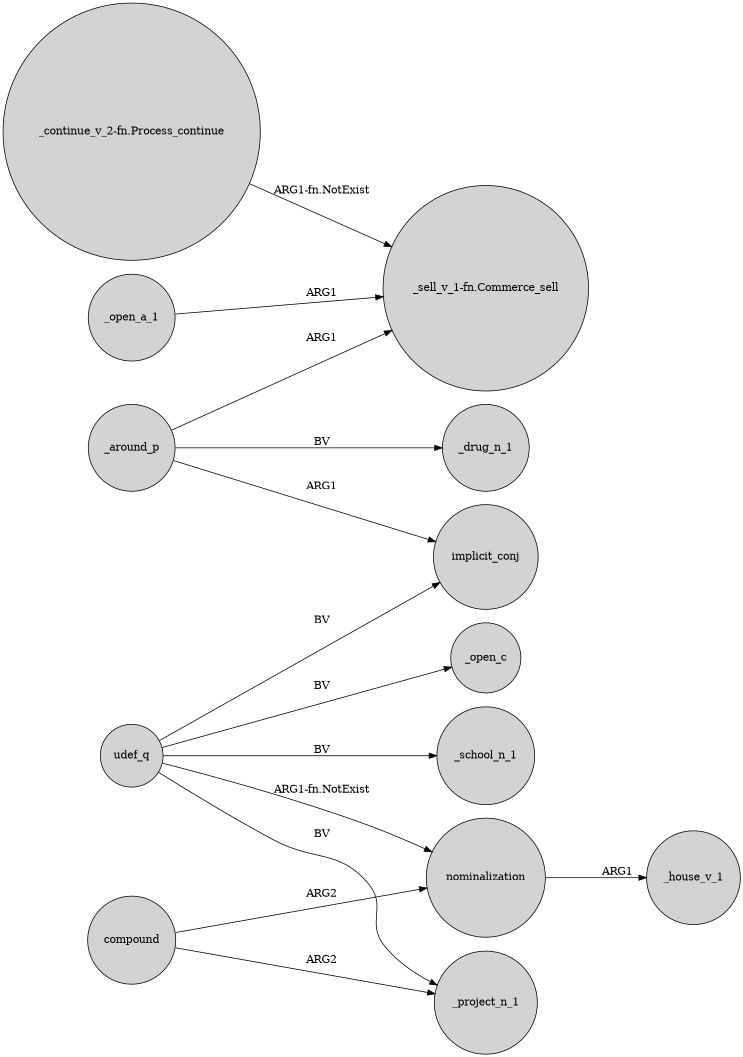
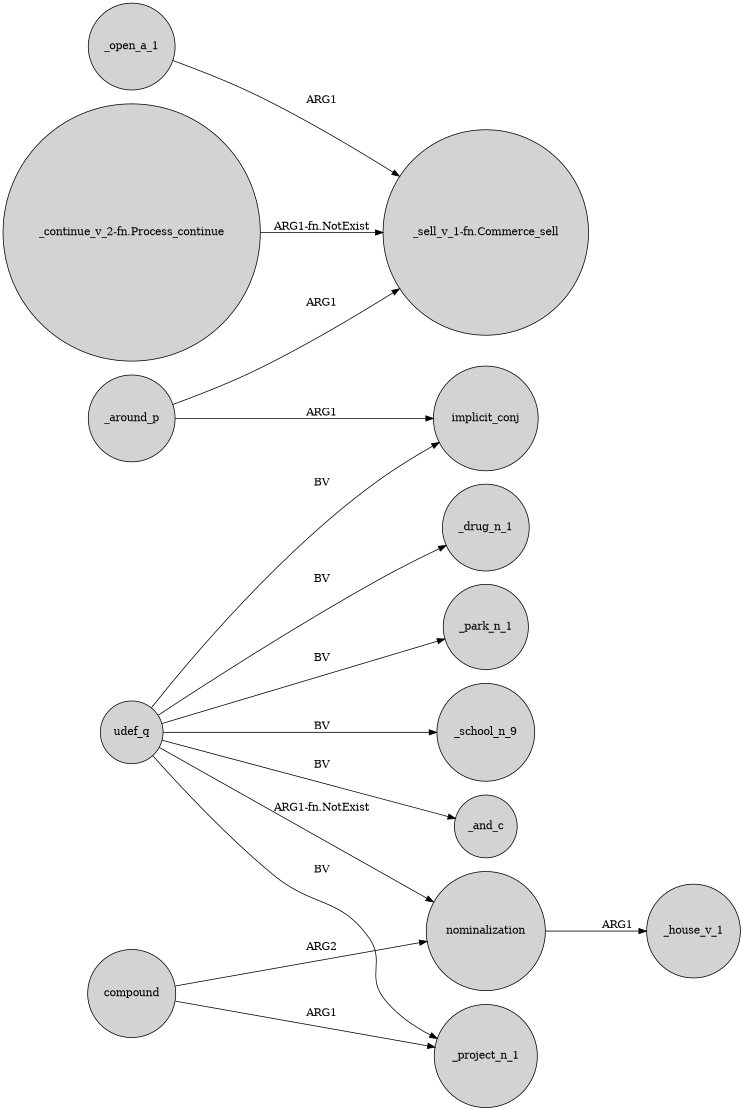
edge "_around_p" -> "_drug_n_1": now "udef_q" -> "_drug_n_1"
node "_park_n_1": added
node "_open_c": label "_open_c" -> "_and_c"
node "_school_n_1": label "_school_n_1" -> "_school_n_9"
edge "compound" -> "_project_n_1": label "ARG2" -> "ARG1"
